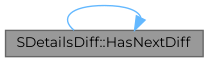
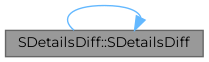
node "SDetailsDiff::HasNextDiff": label "SDetailsDiff::HasNextDiff" -> "SDetailsDiff::SDetailsDiff"
